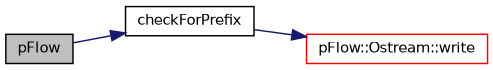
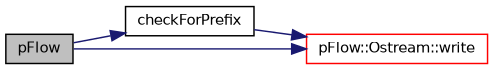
edge "pFlow" -> "pFlow::Ostream::write": added
